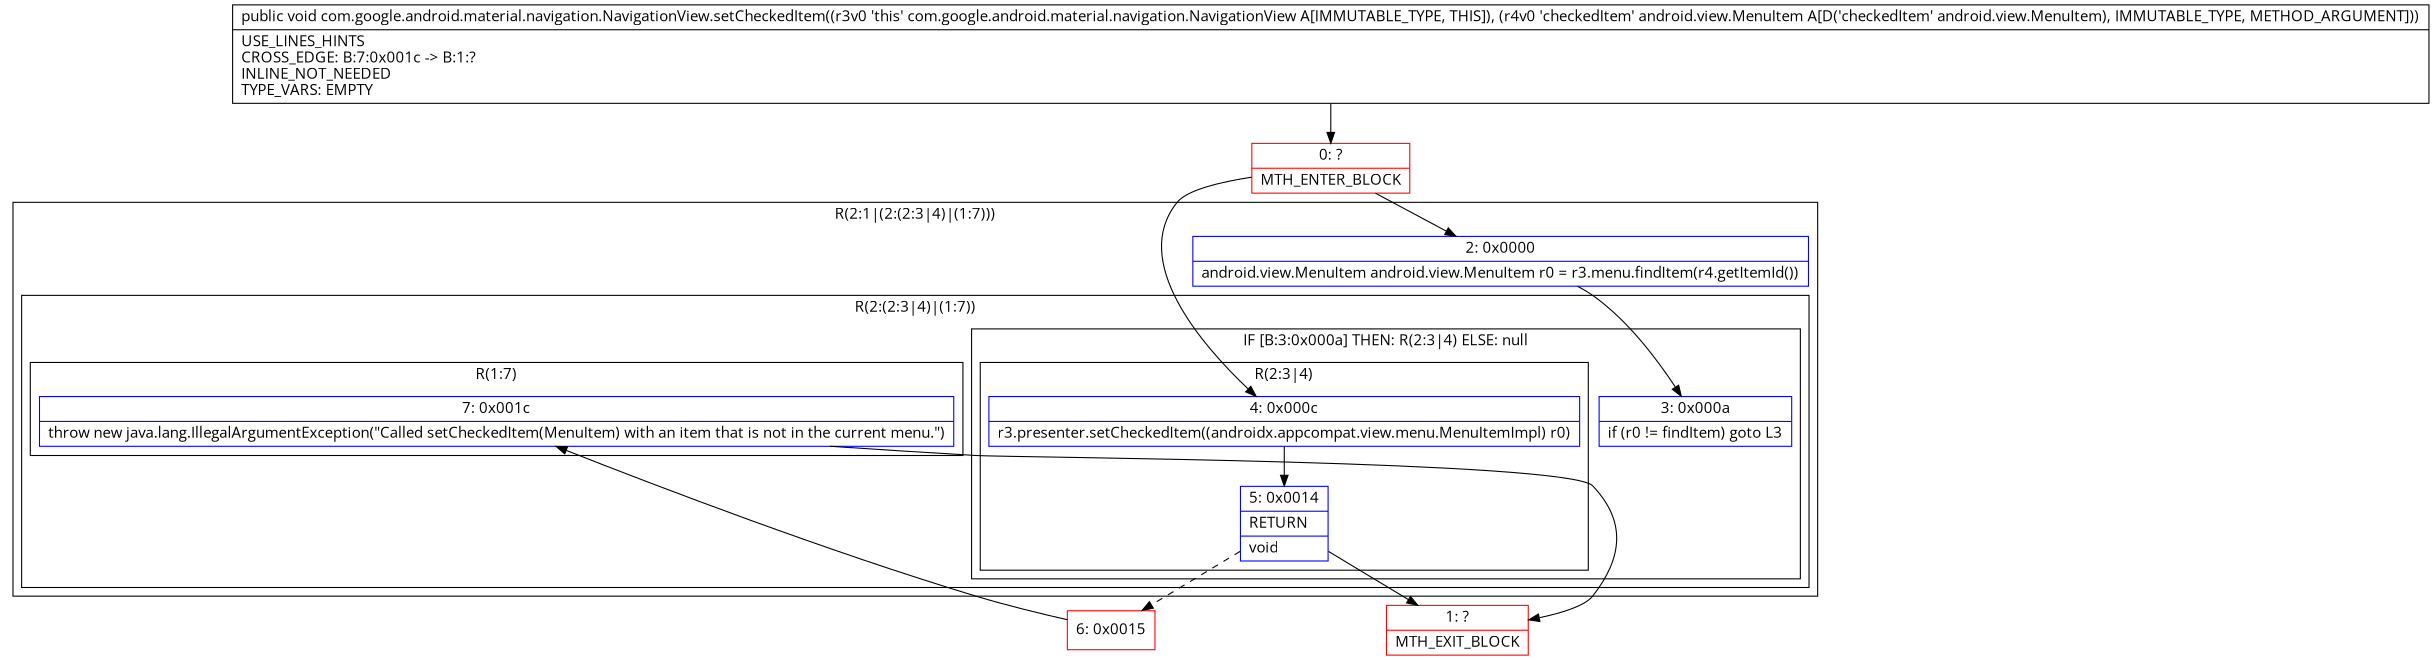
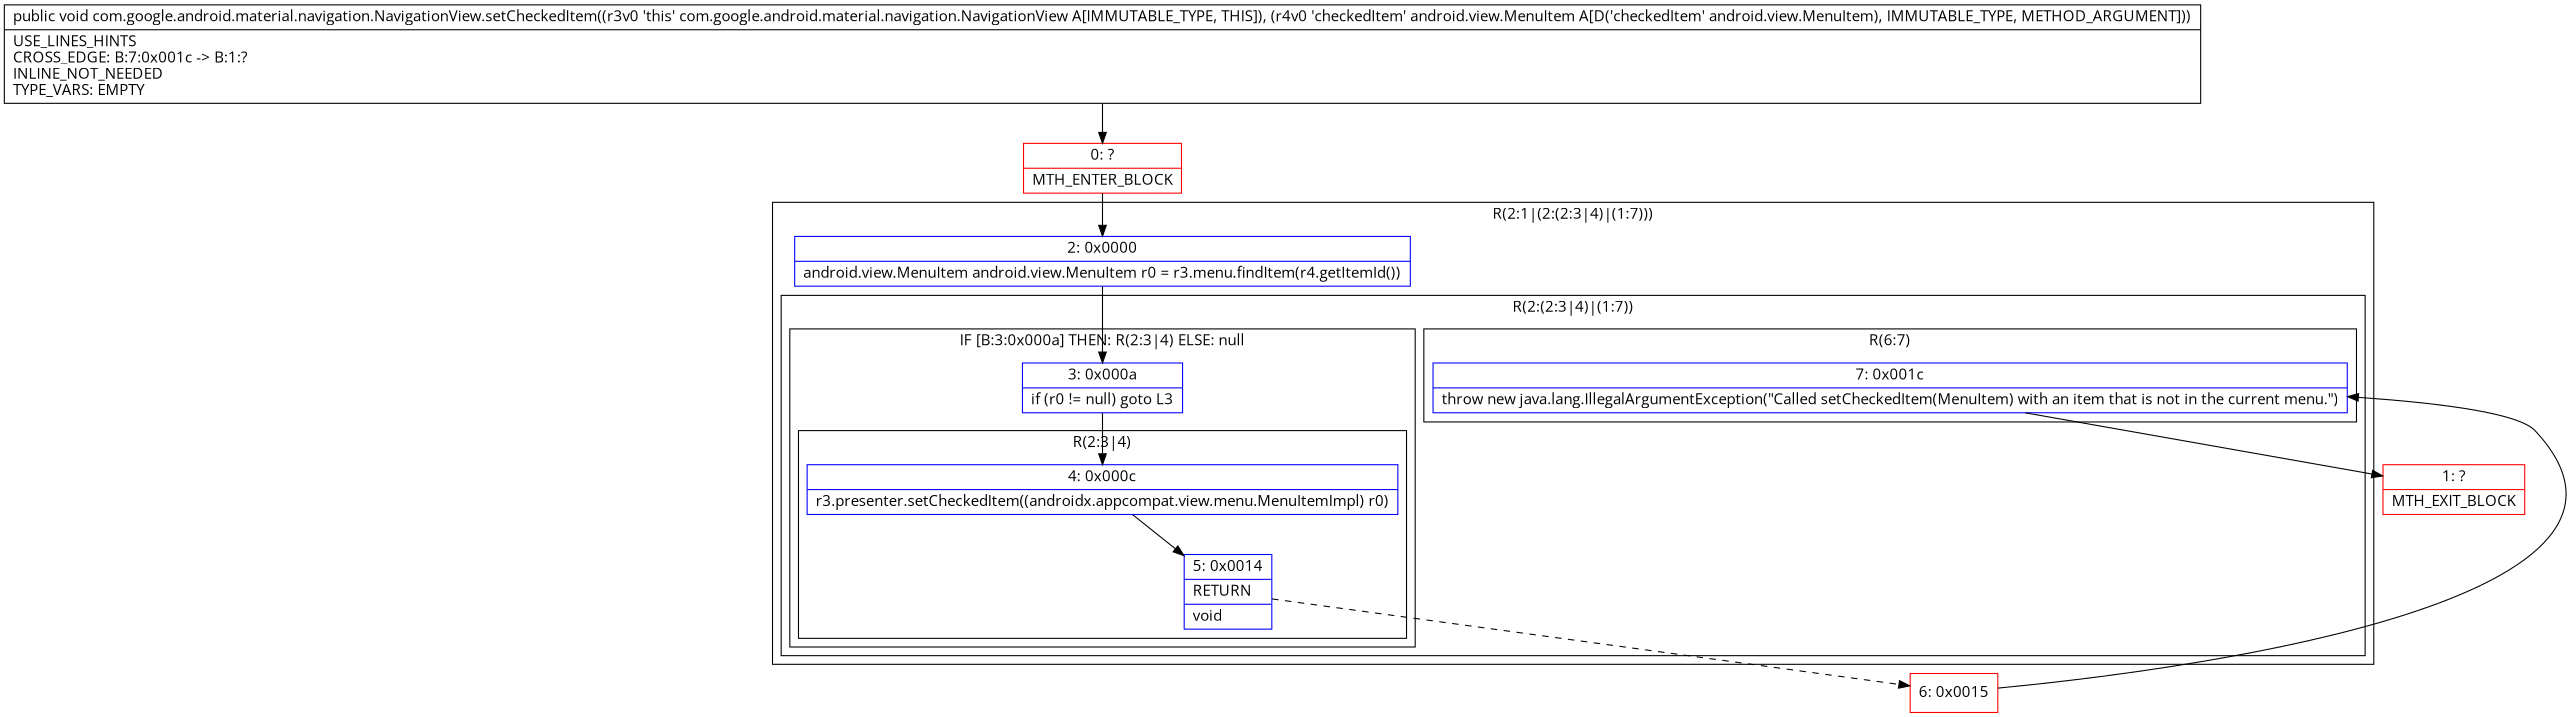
edge "0: ?" -> "4: 0x000c": now "3: 0x000a" -> "4: 0x000c"
cluster "R(1:7)": label "R(1:7)" -> "R(6:7)"
node "3: 0x000a": text "if (r0 != findItem) goto L3" -> "if (r0 != null) goto L3"
edge "5: 0x0014" -> "1: ?": removed
